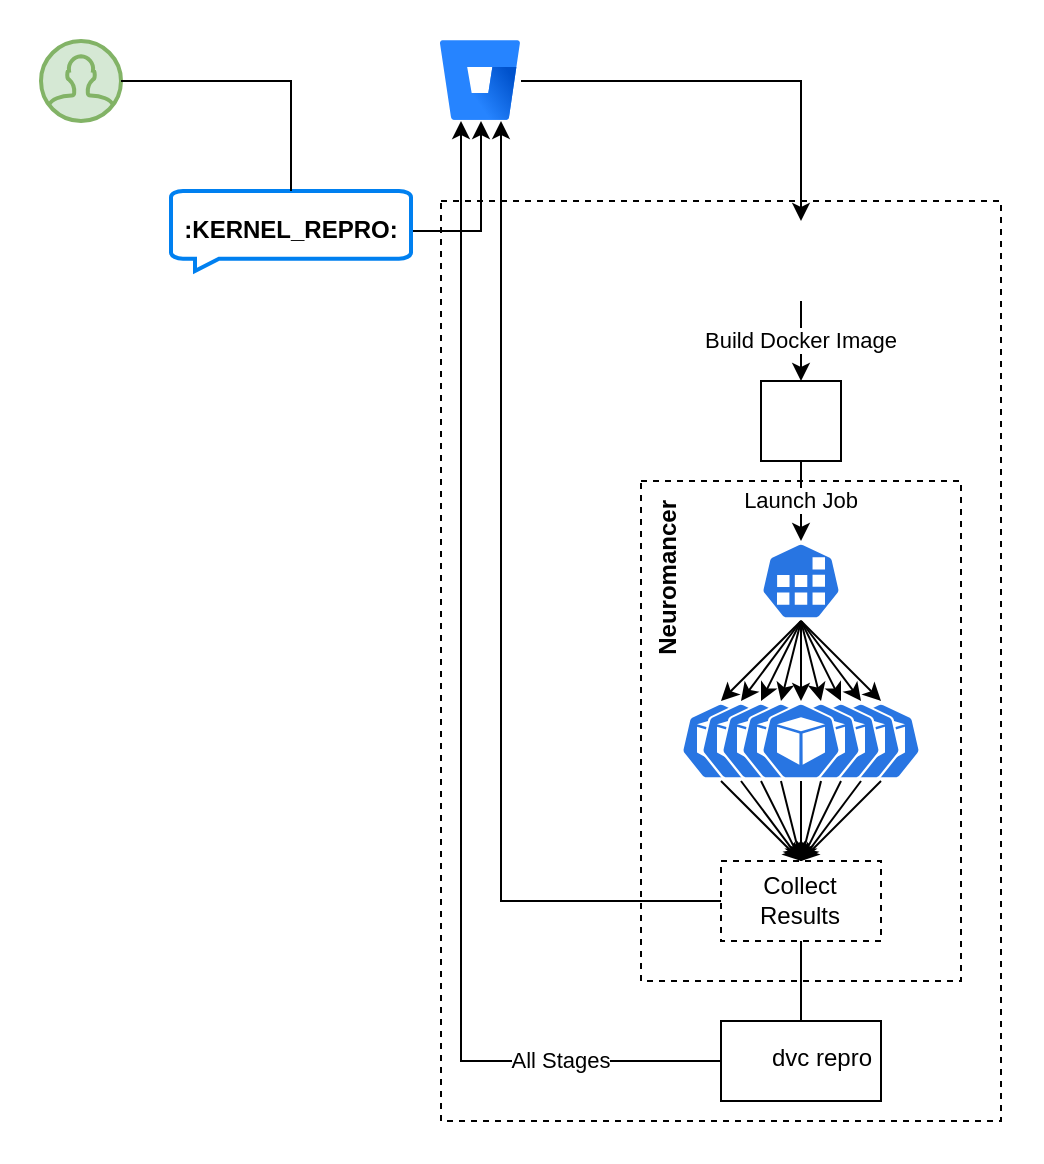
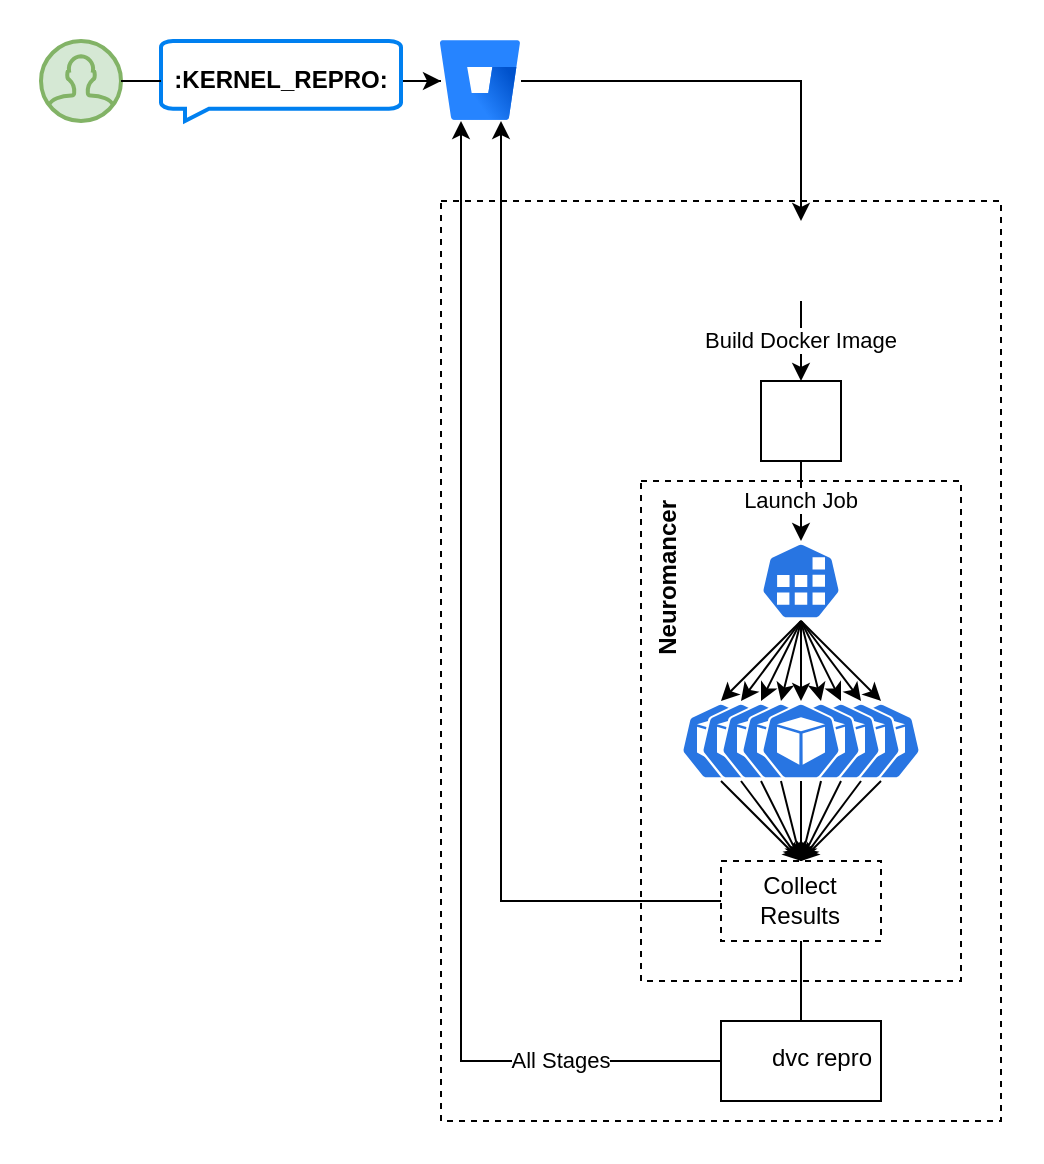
node ":KERNEL_REPRO:": moved (291, 231) -> (281, 81)
